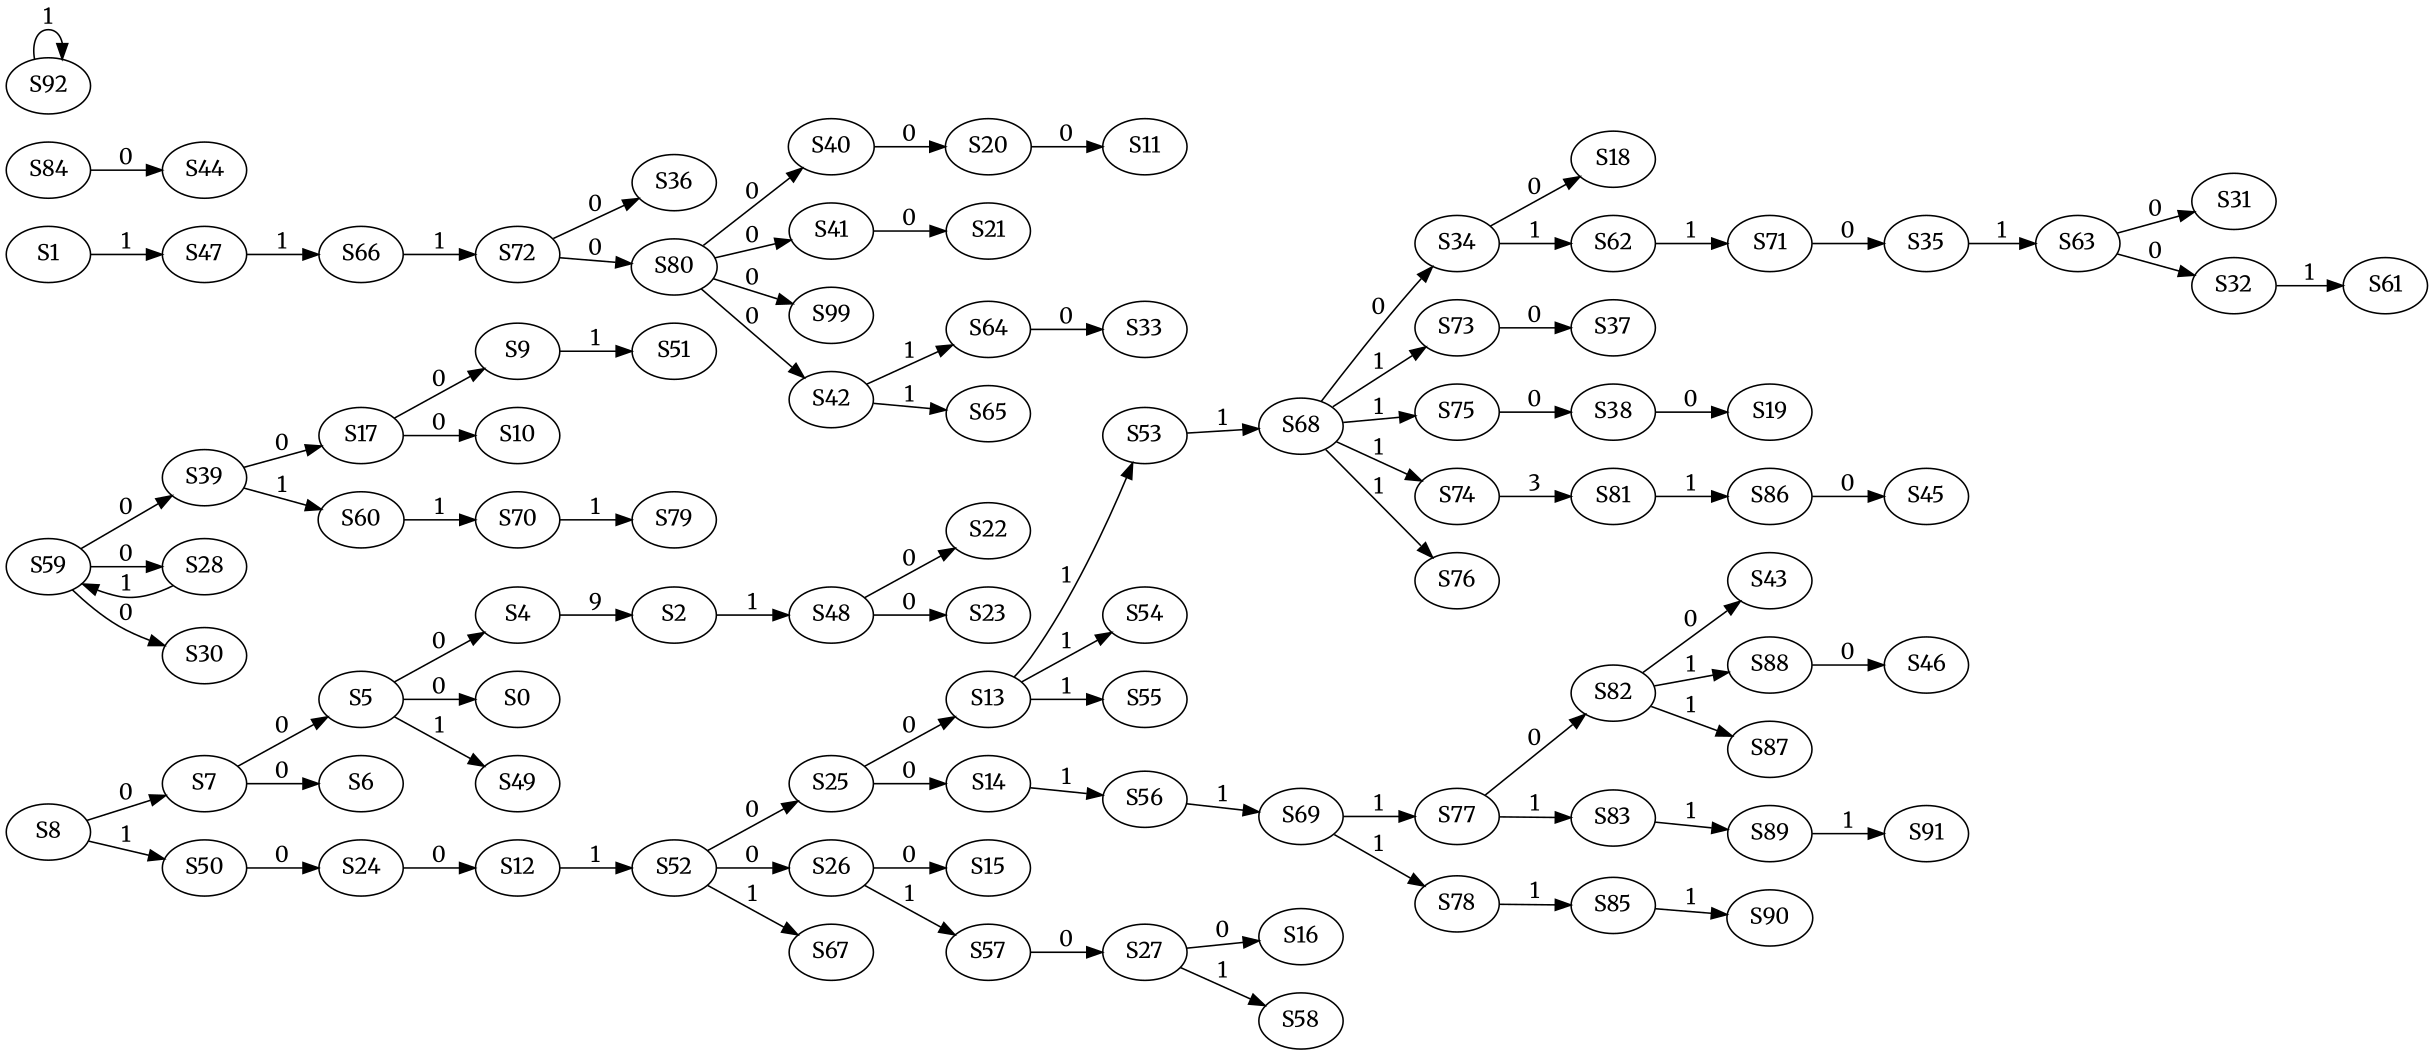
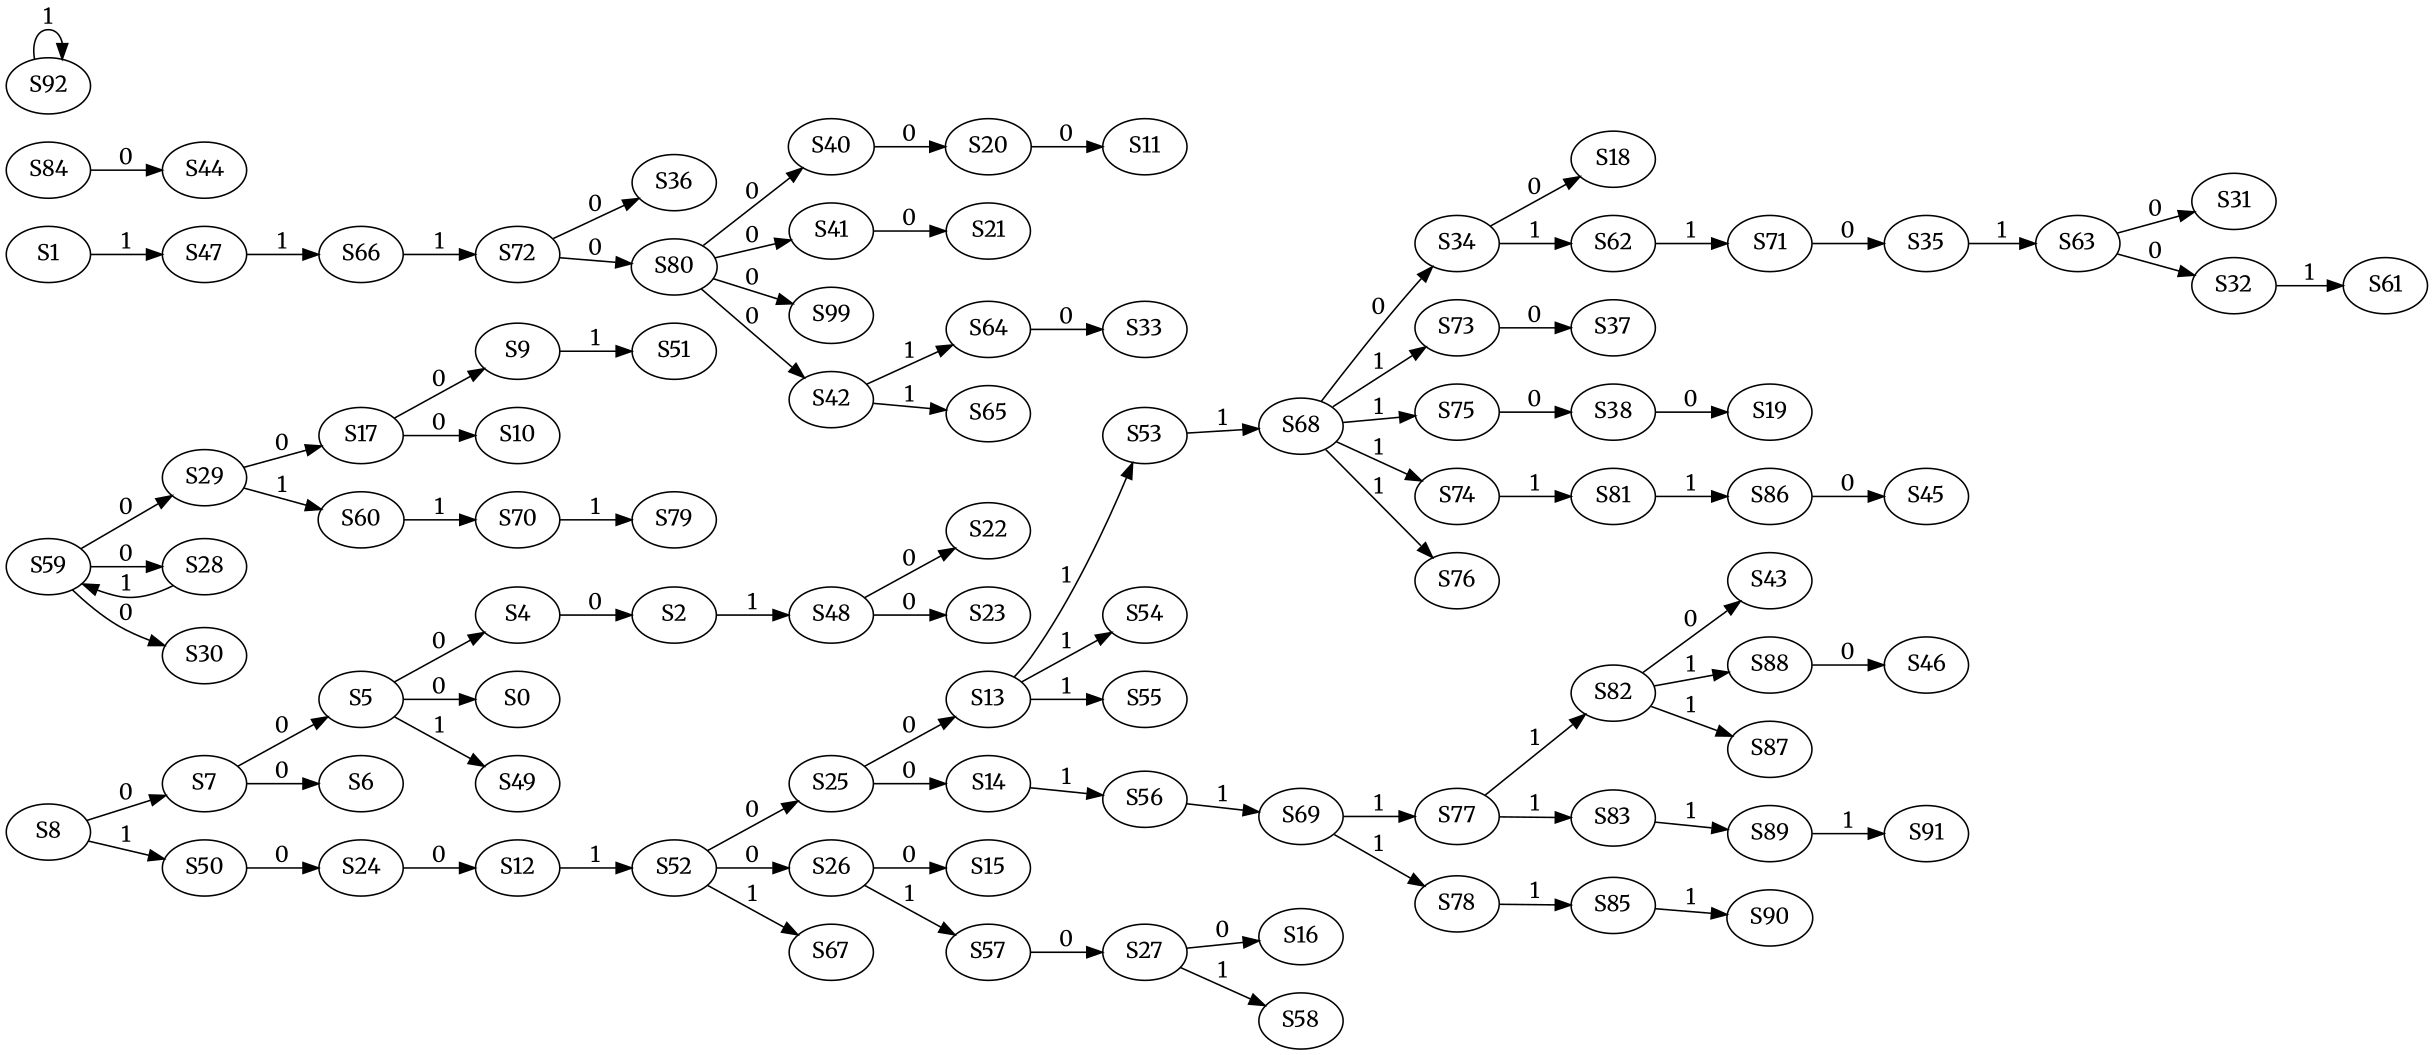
node "S39": label "S39" -> "S29"
edge "S74" -> "S81": label "3" -> "1"
edge "S4" -> "S2": label "9" -> "0"
edge "S77" -> "S82": label "0" -> "1"
